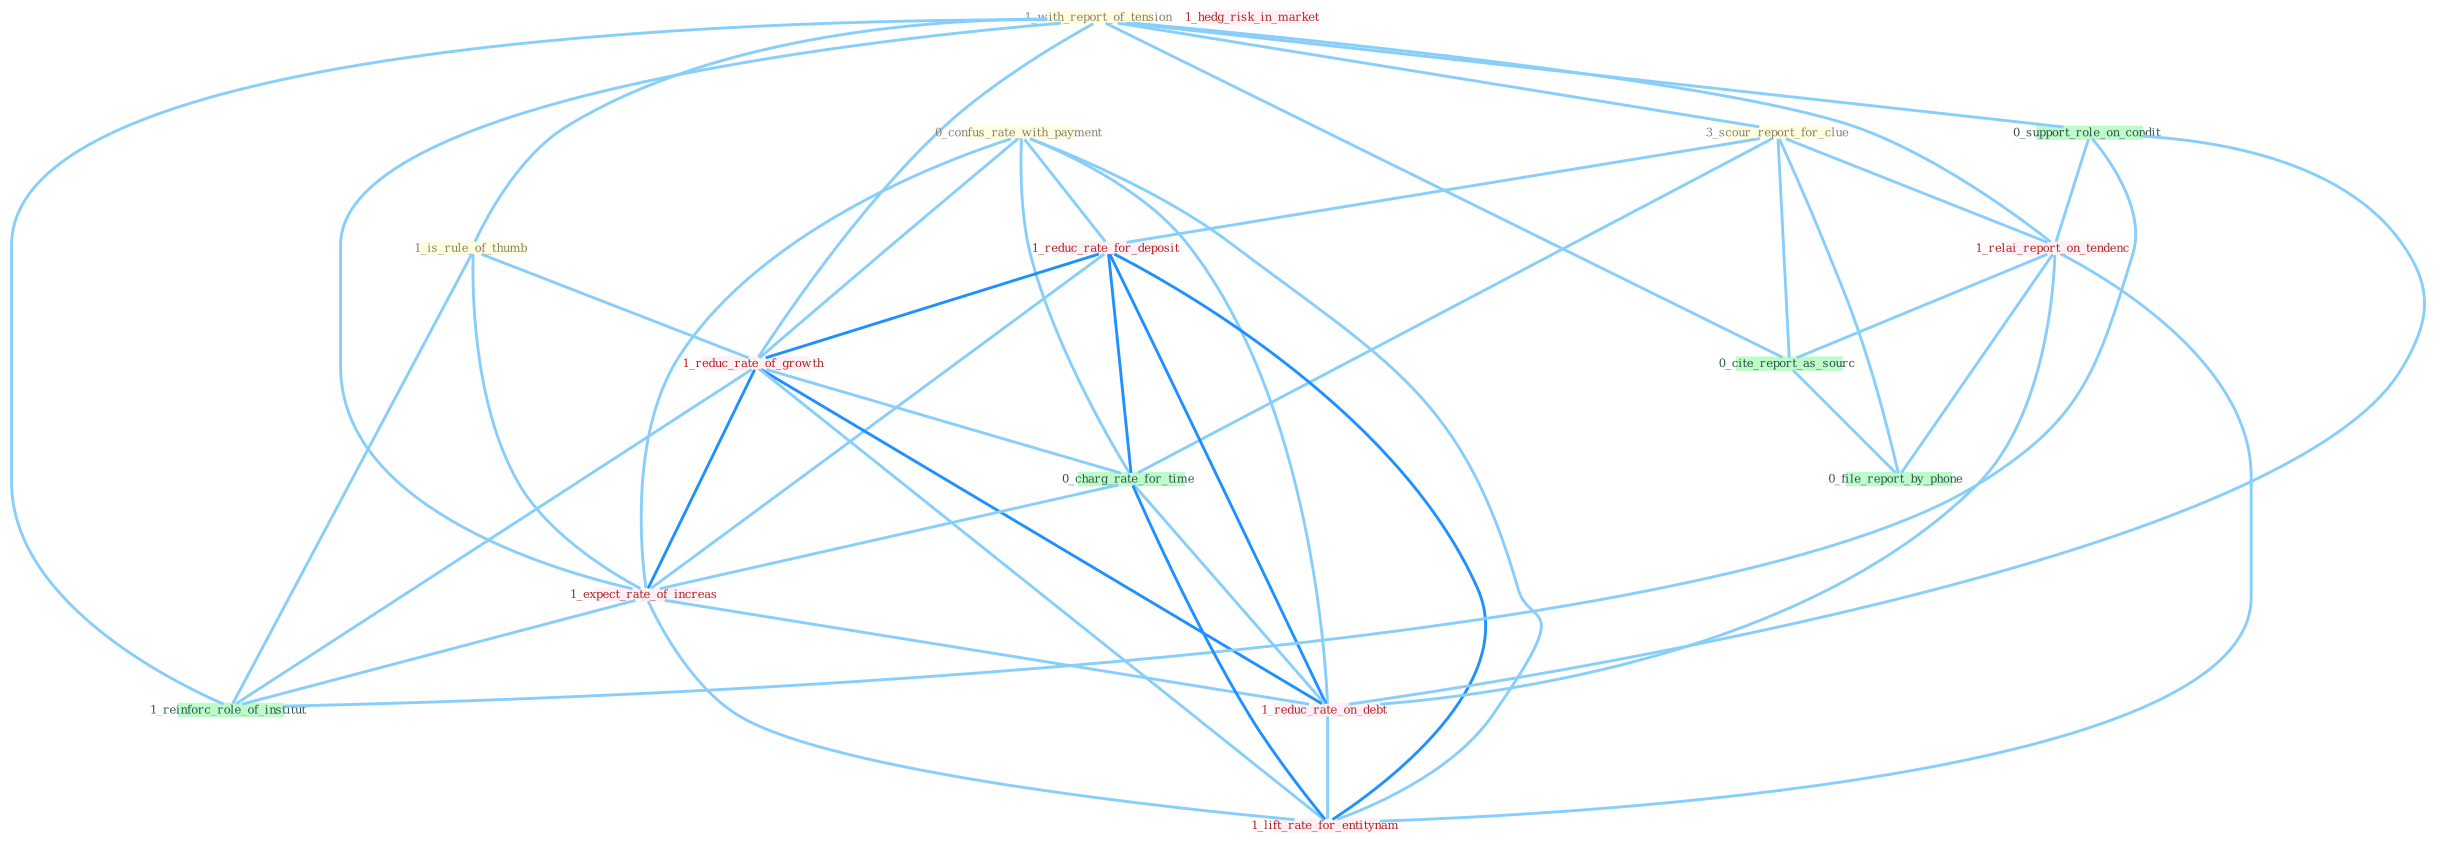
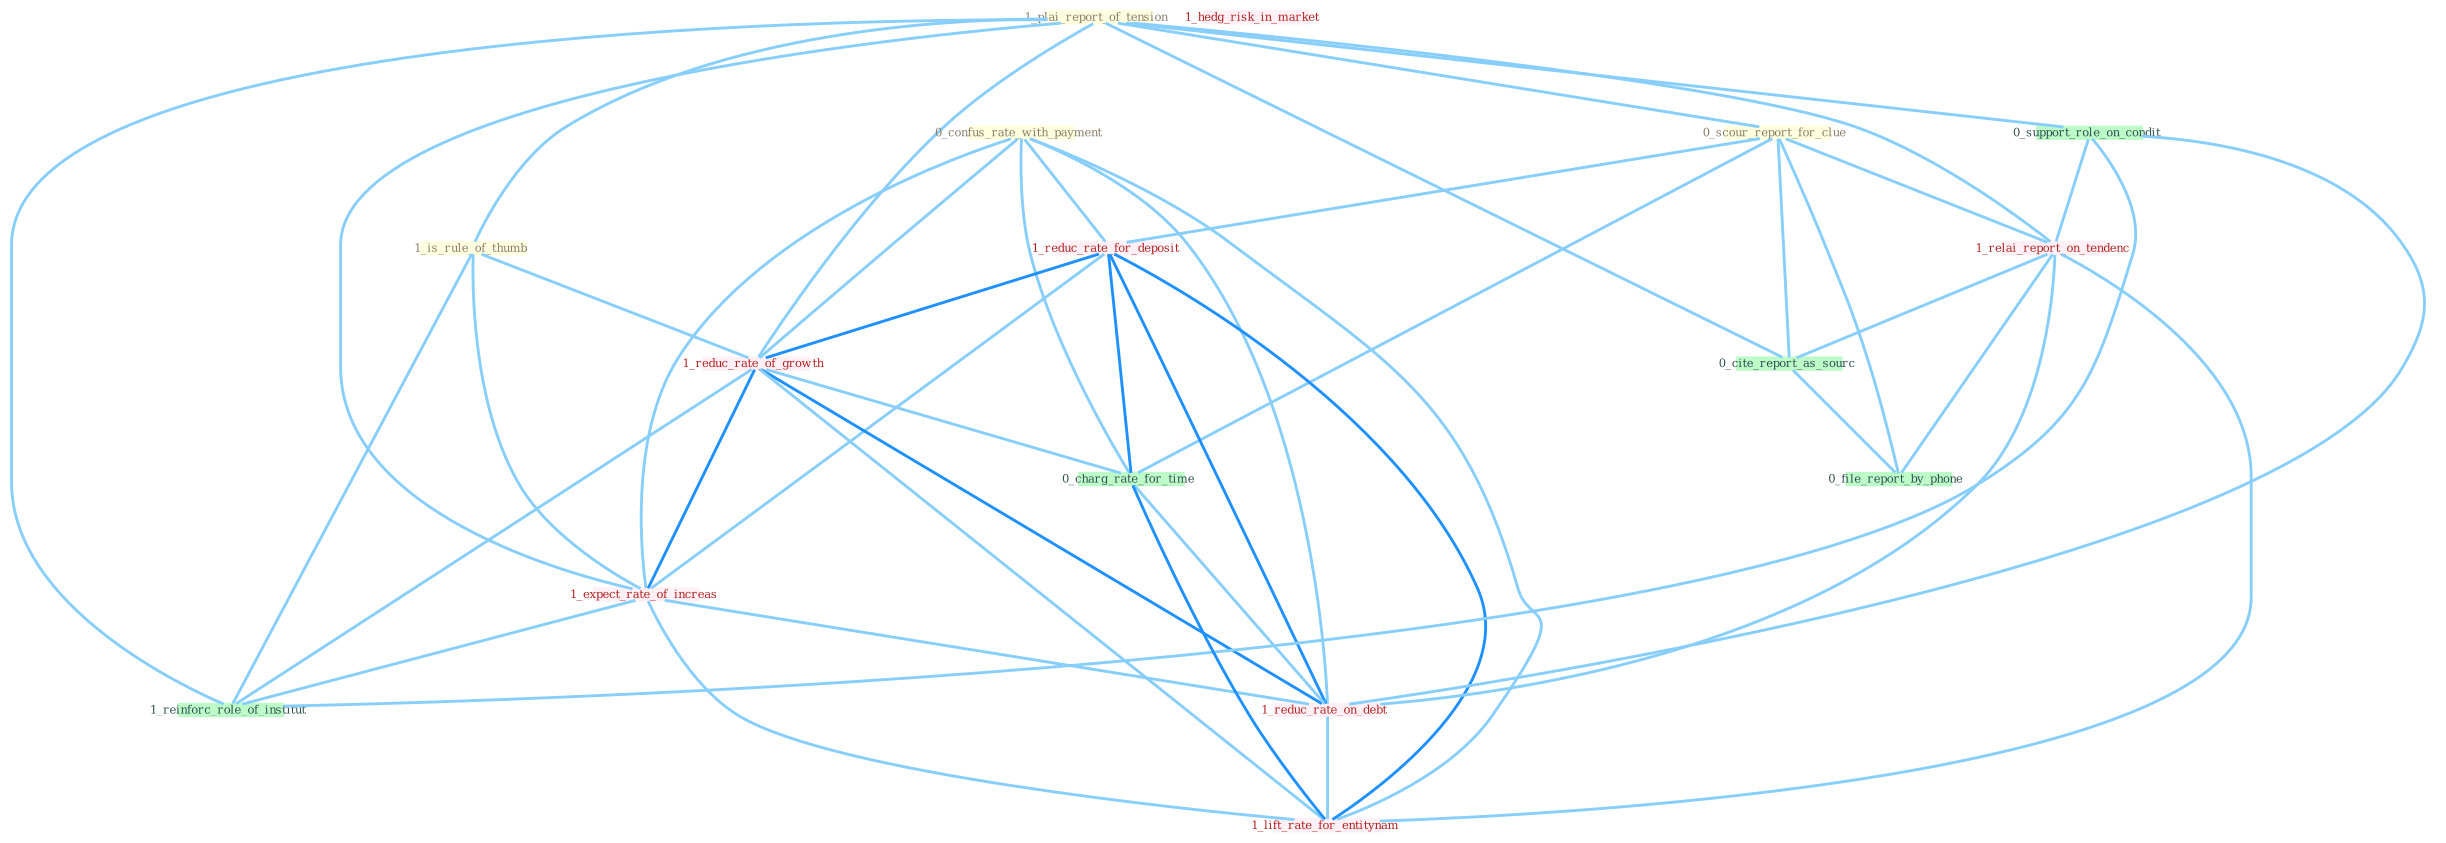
node "1_with_report_of_tension": label "1_with_report_of_tension" -> "1_plai_report_of_tension"
node "3_scour_report_for_clue": label "3_scour_report_for_clue" -> "0_scour_report_for_clue"
edge "0_charg_rate_for_time" -- "1_expect_rate_of_increas": removed
